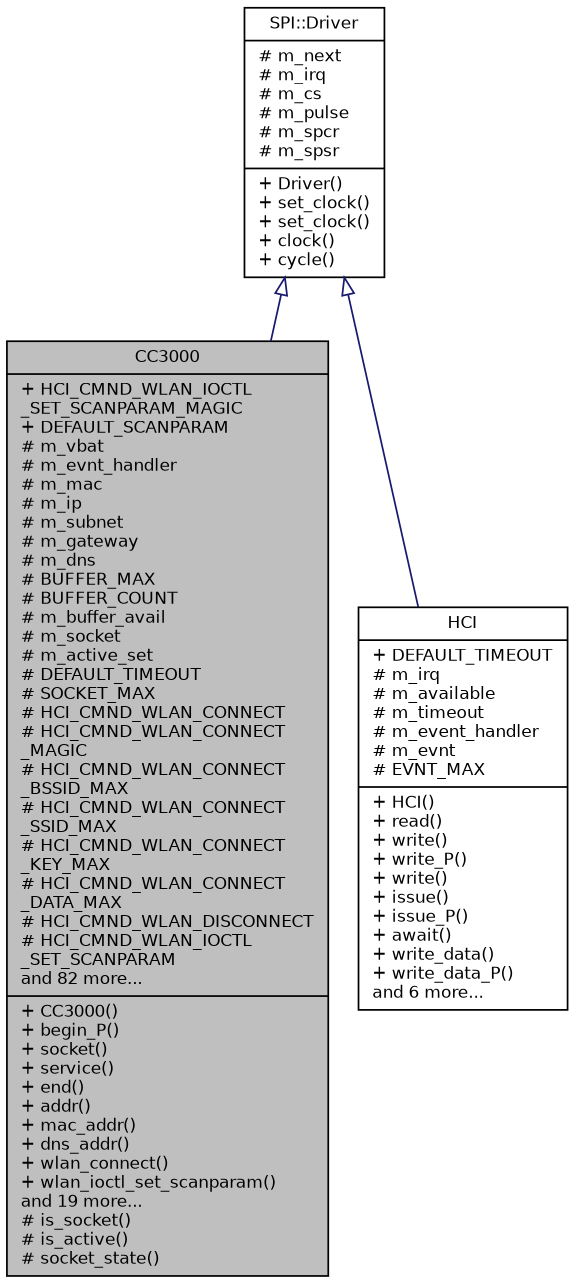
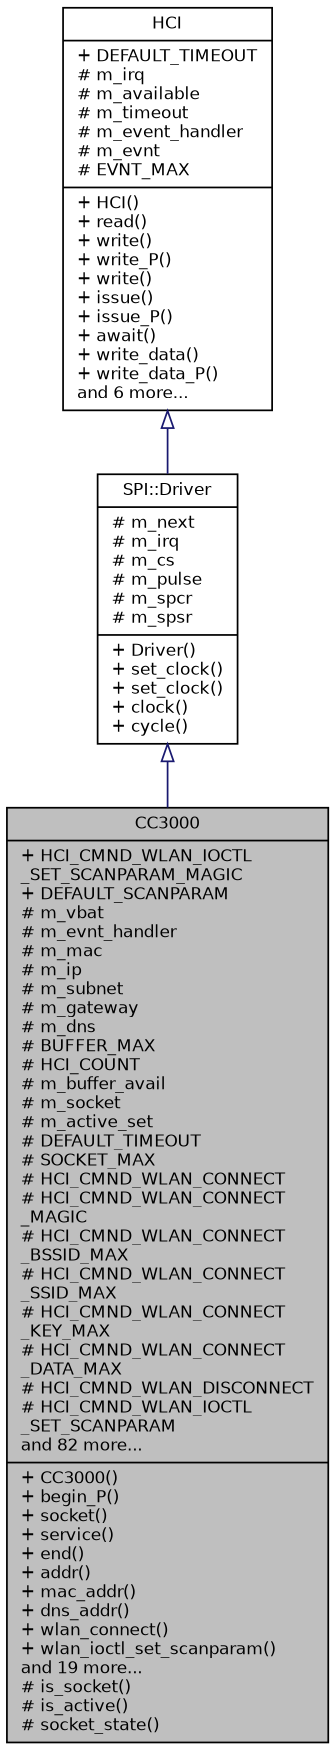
edge "HCI" -> "SPI::Driver": reversed
node "CC3000": text "# BUFFER_COUNT" -> "# HCI_COUNT"
